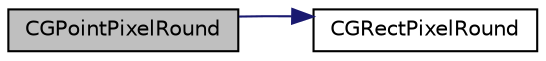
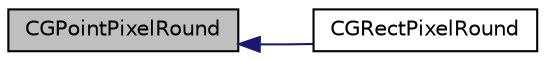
edge "CGPointPixelRound" -> "CGRectPixelRound": reversed
